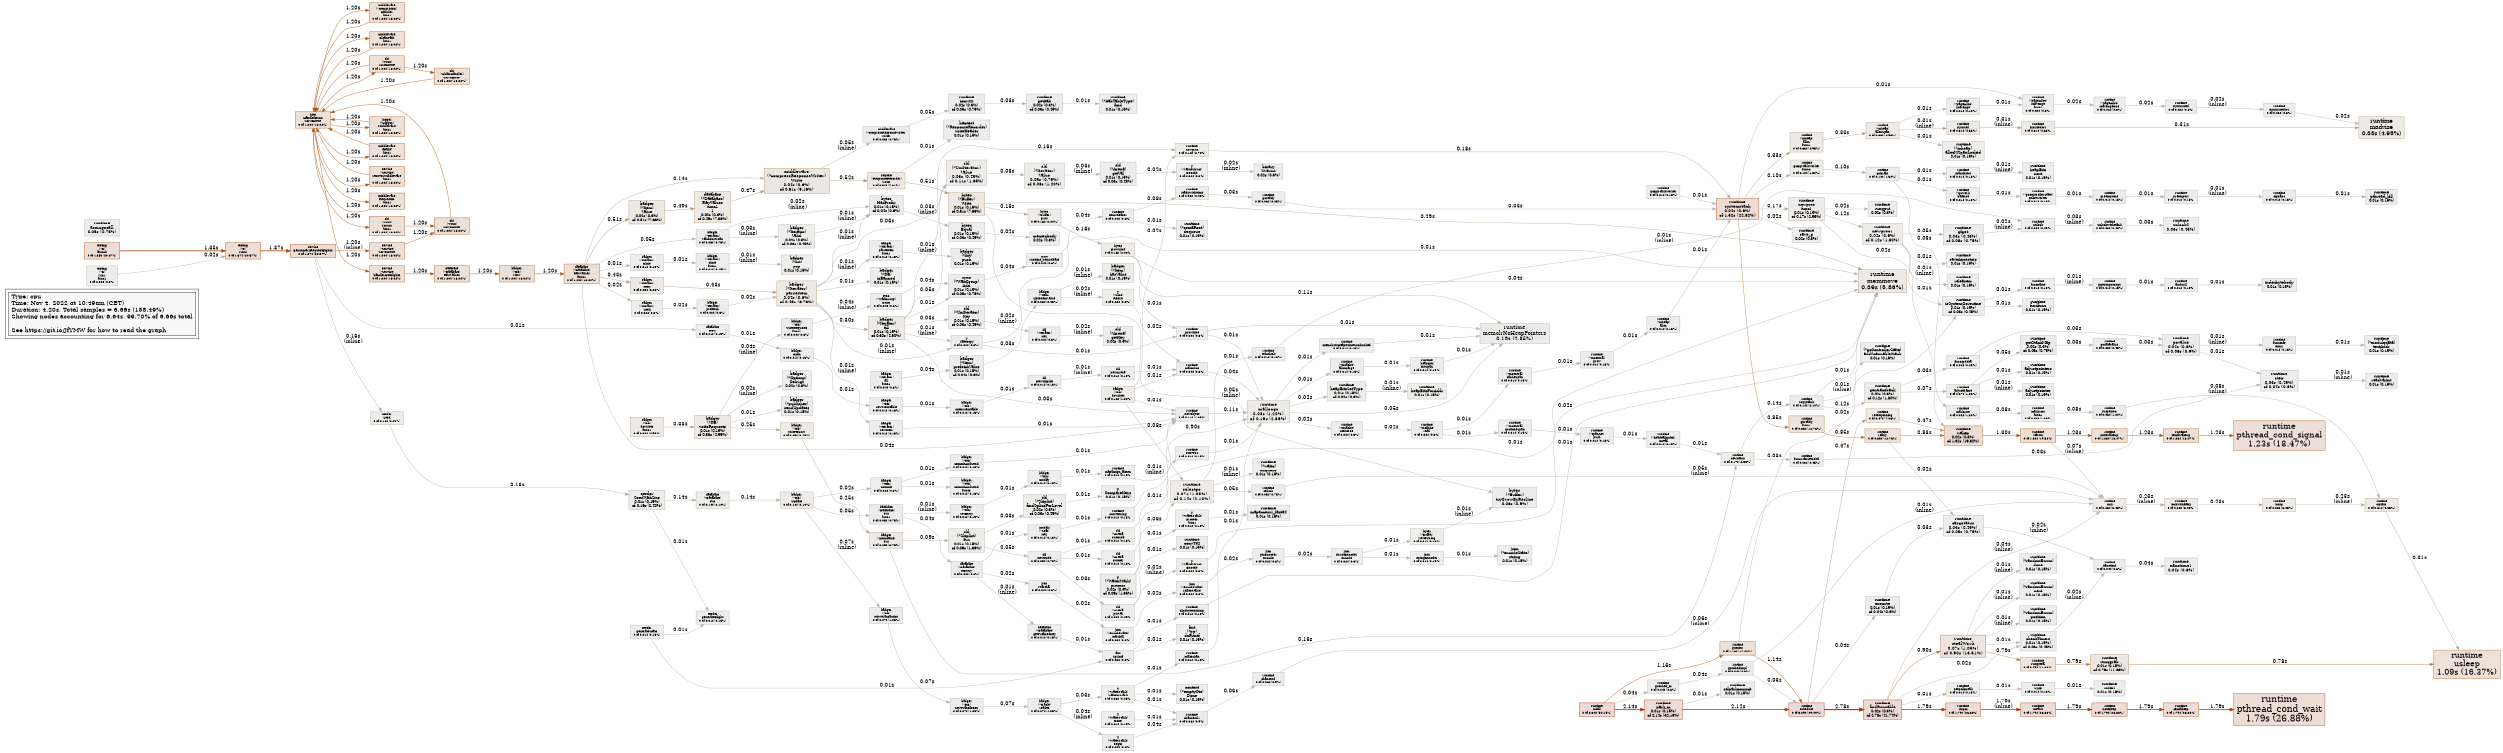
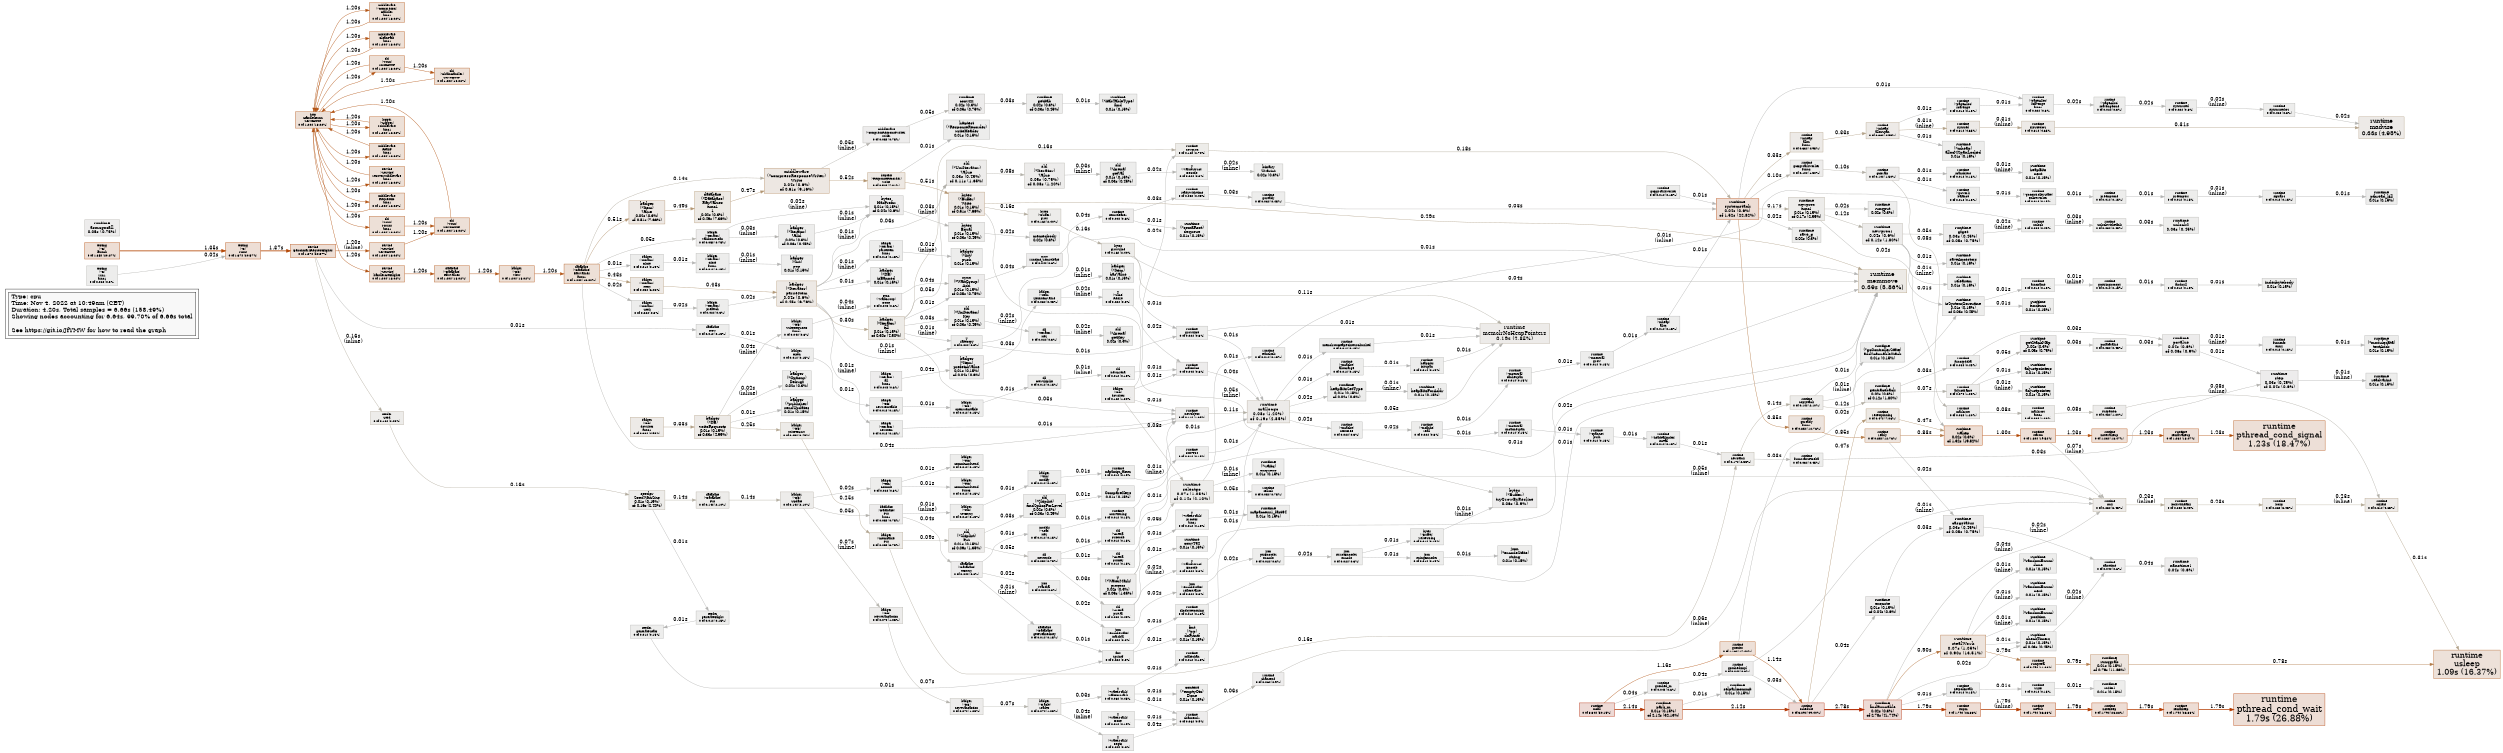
edge "runtime convTstring 0 of 0.01s (0.15%)" -> "runtime mallocgc 0.08s (1.20%) of 0.19s (2.85%)": label " 0.90s" -> " 0.01s"
edge "badger (*Txn) commitAndSend 0 of 0.01s (0.15%)" -> "runtime newobject 0 of 0.11s (1.65%)": removed, label "0.01s"
edge "seeder generateSeats 0 of 0.01s (0.15%)" -> "seeder generateFlight 0 of 0.01s (0.15%)": reversed
